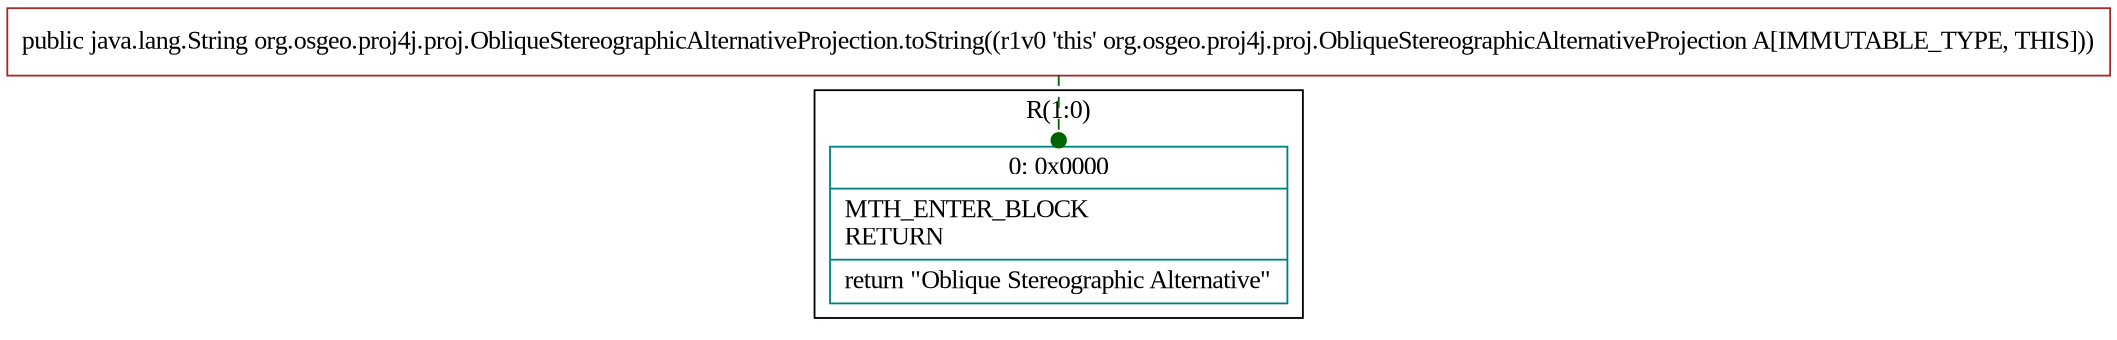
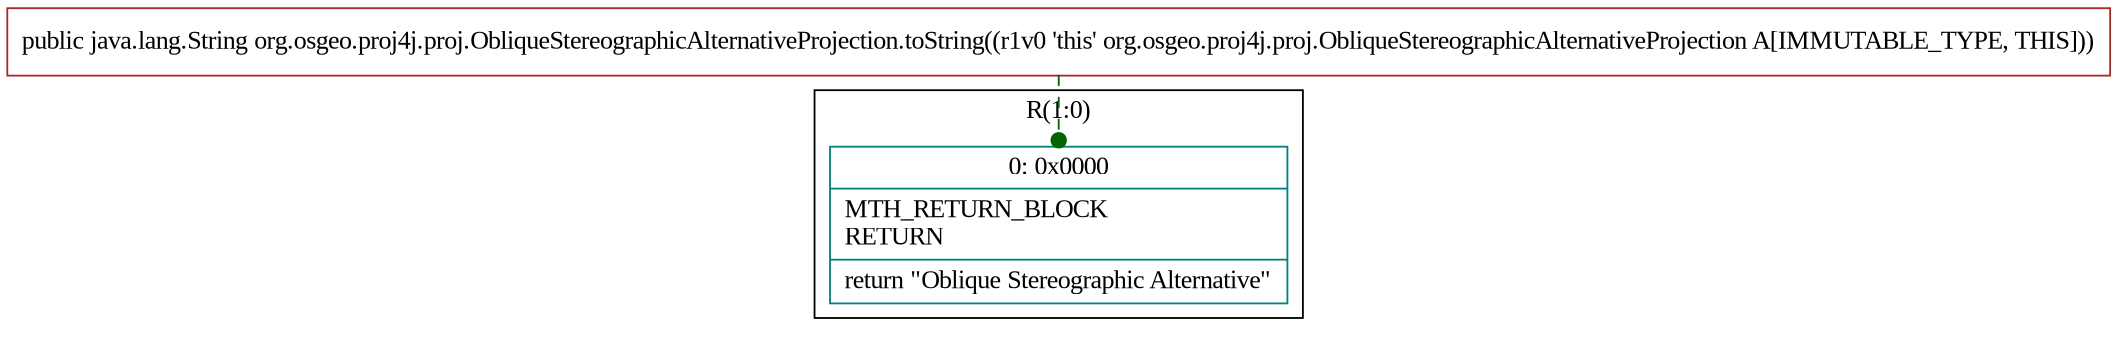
node "0: 0x0000": text "MTH_ENTER_BLOCK" -> "MTH_RETURN_BLOCK"
